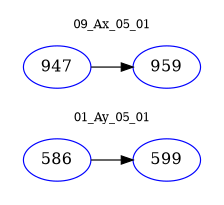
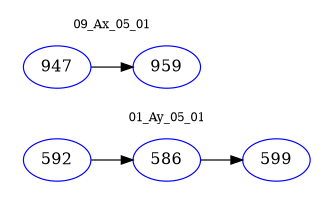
node "592": added
